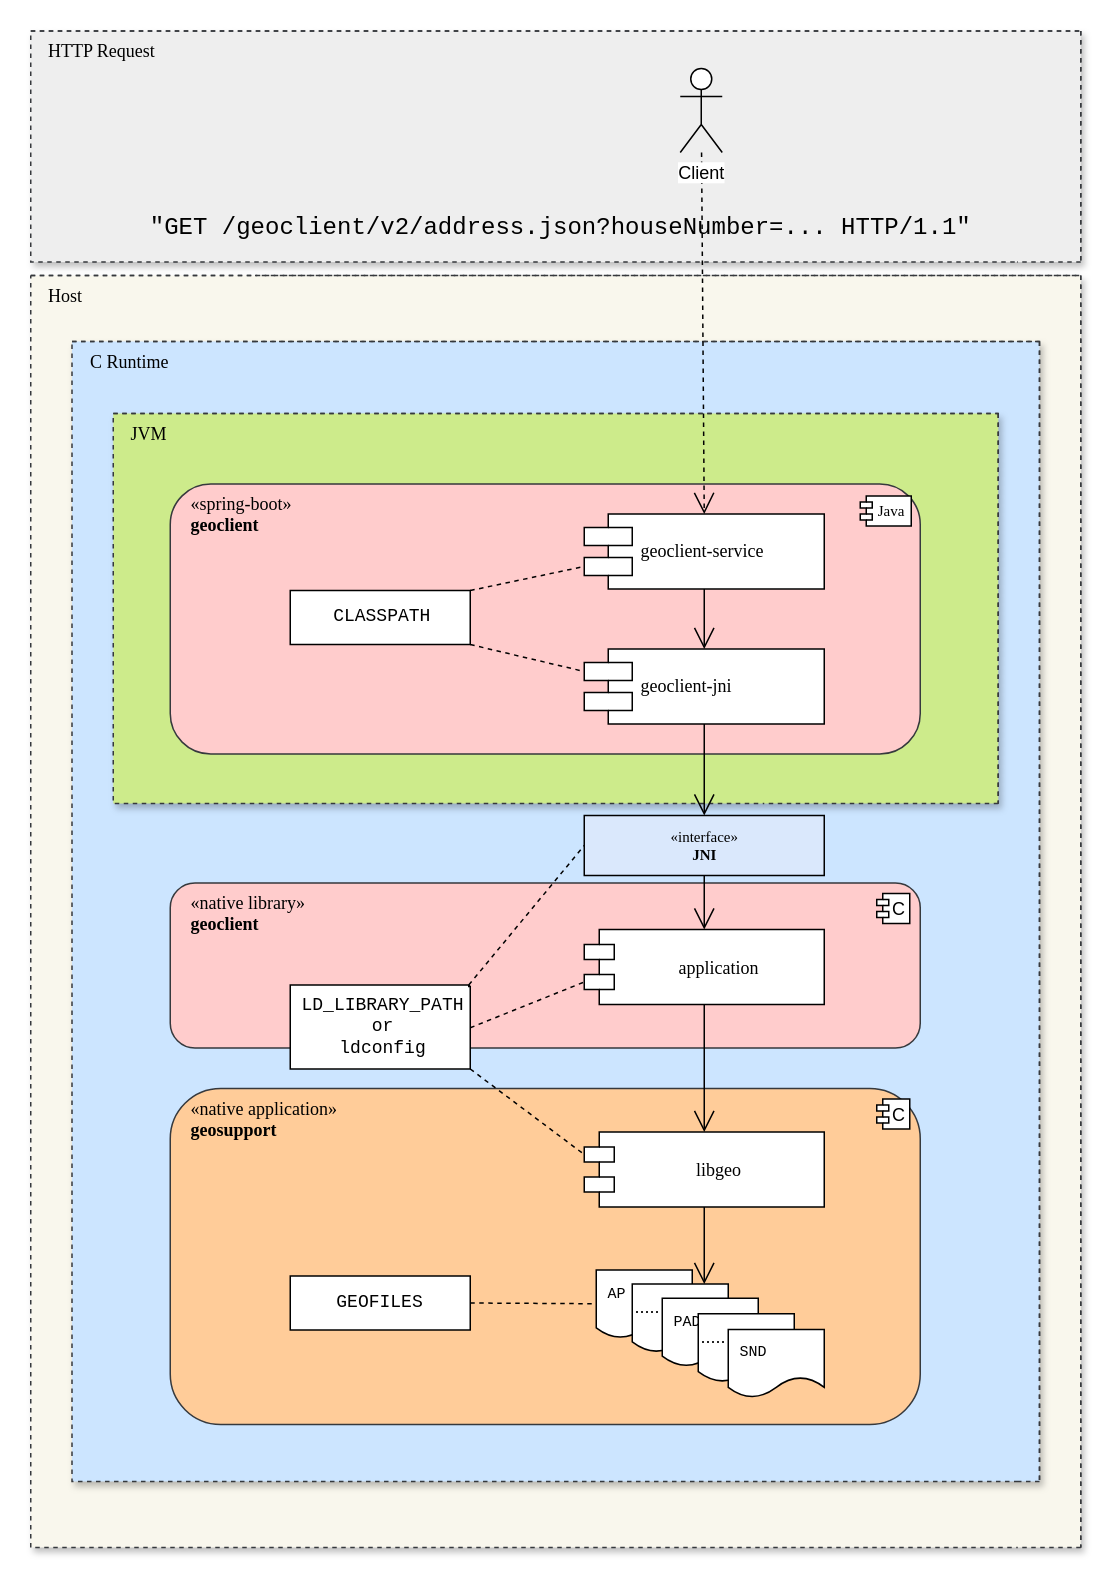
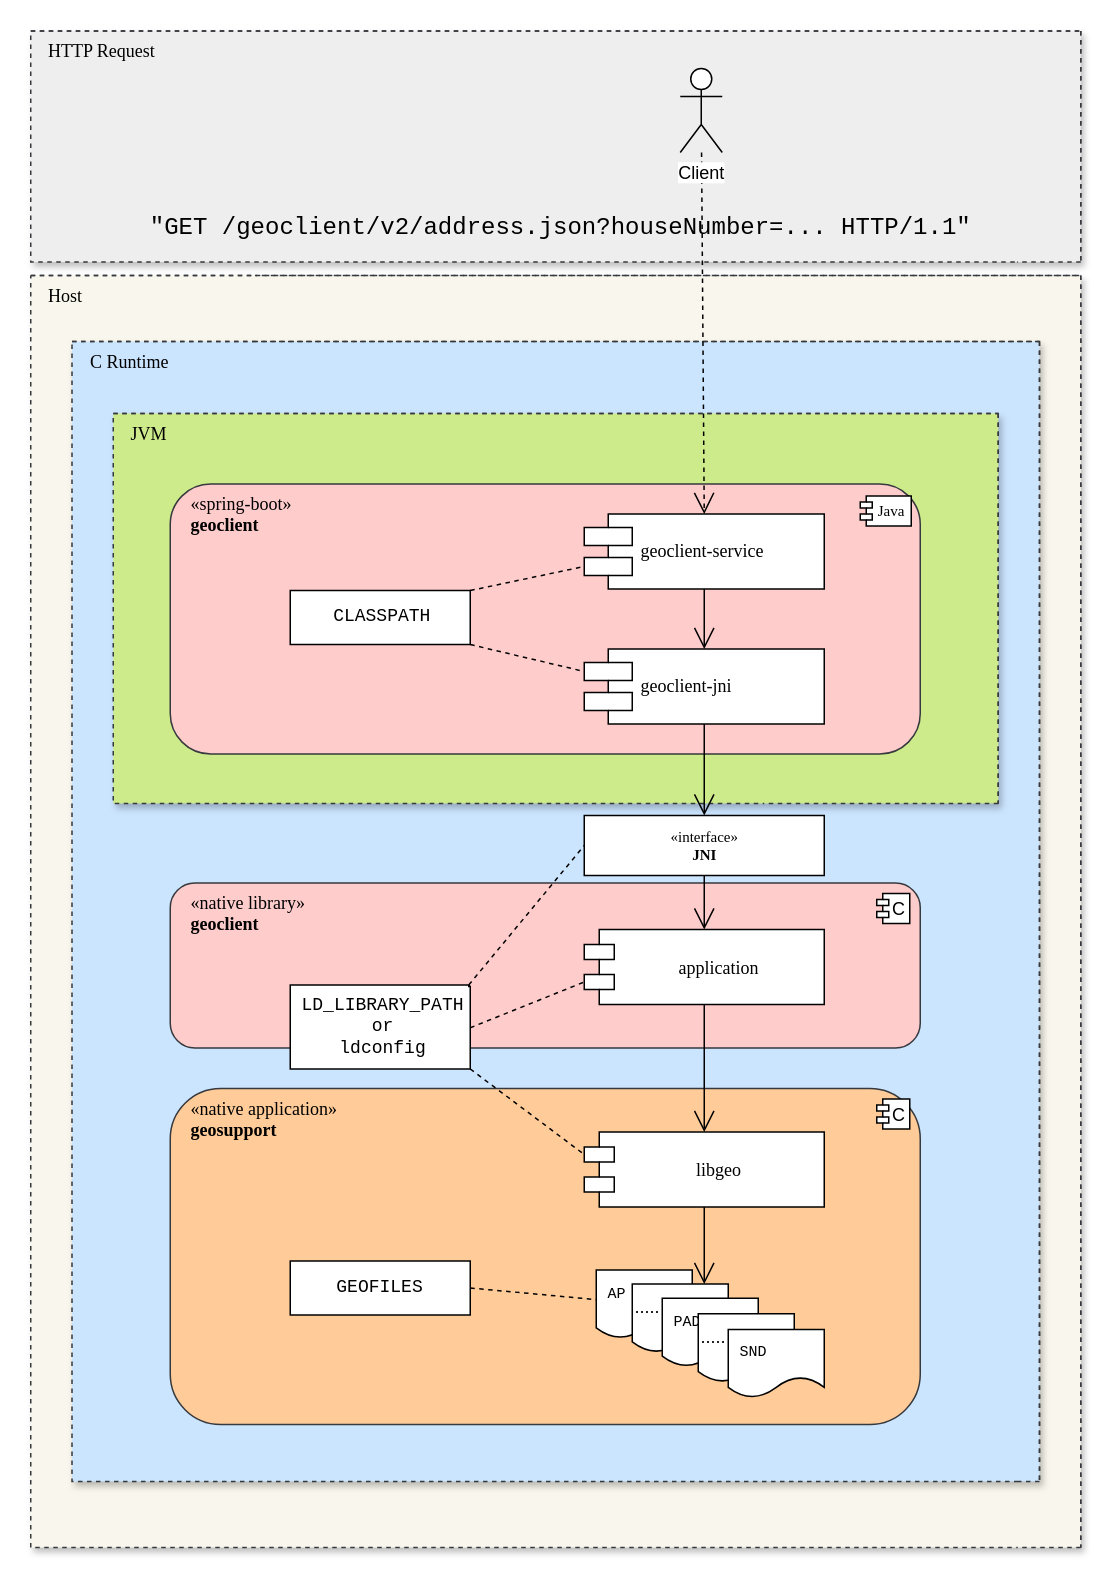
node "«interface» JNI": fillcolor #dae8fc -> #ffffff
node "GEOFILES": moved (380, 1303) -> (380, 1288)
